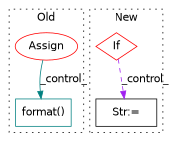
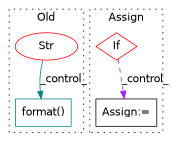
cluster "New": label "New" -> "Assign"
node "Assign": label "Assign" -> "Str"
node "Str:=": label "Str:=" -> "Assign:="
